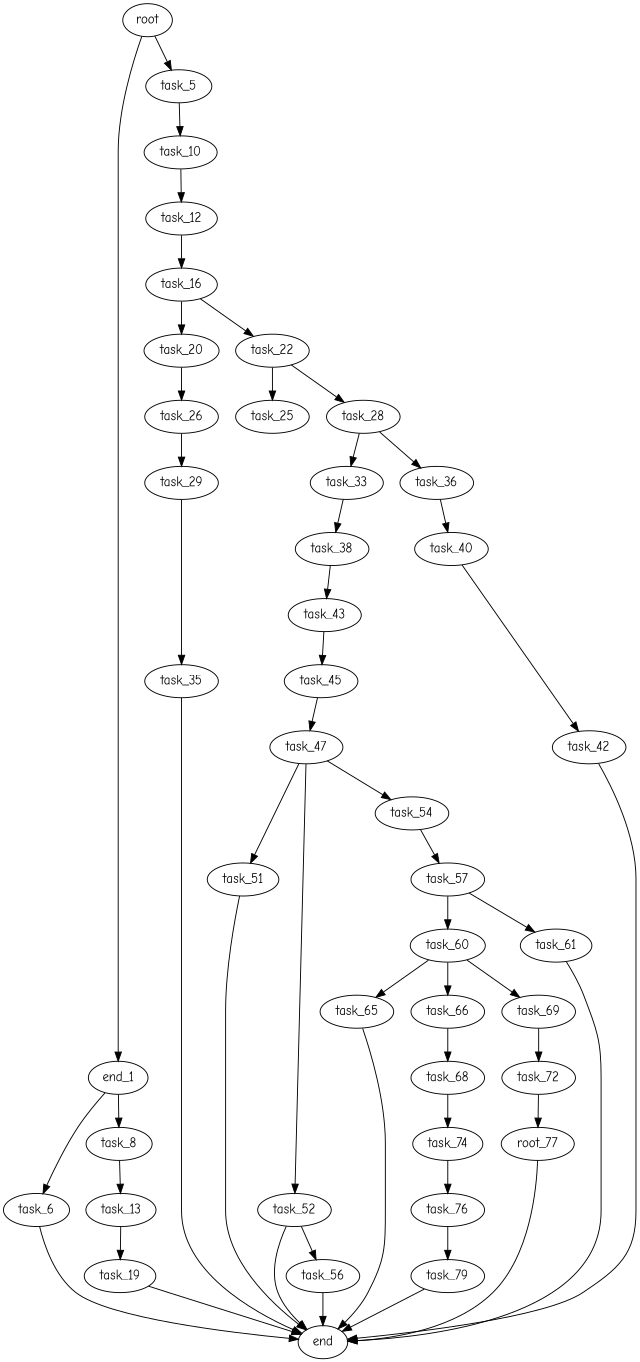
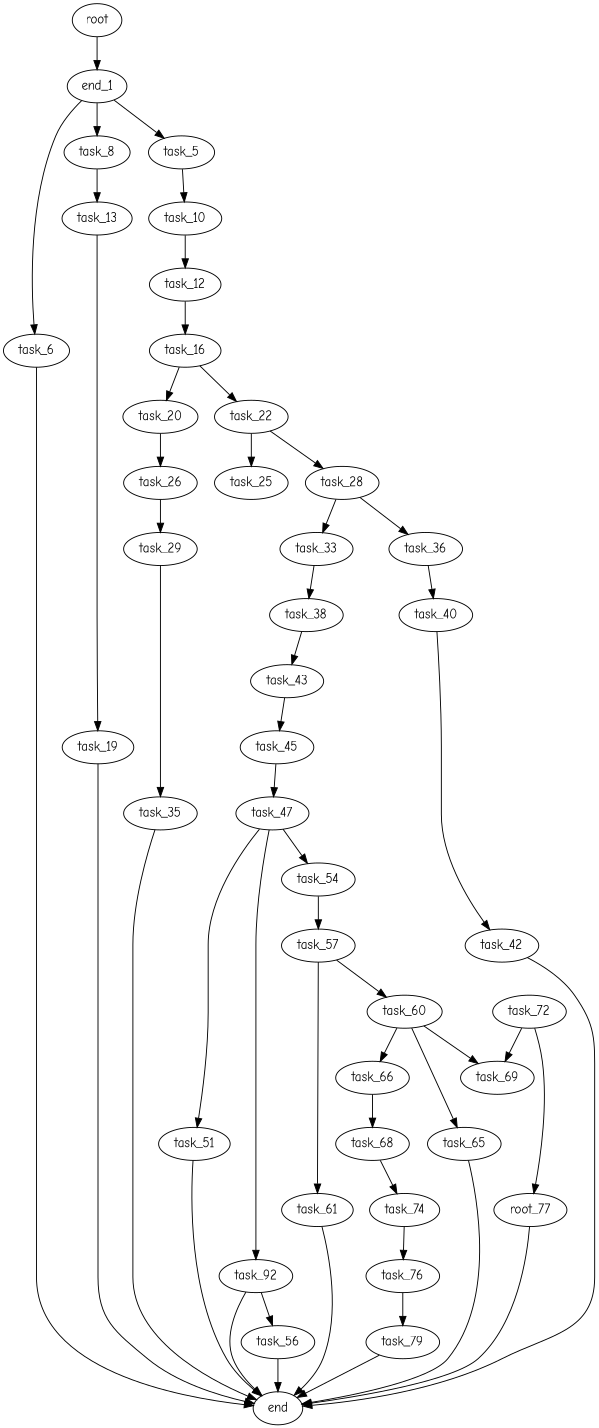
edge "root" -> "task_5": now "end_1" -> "task_5"
edge "task_69" -> "task_72": reversed
node "task_52": label "task_52" -> "task_92"
